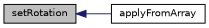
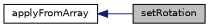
edge "applyFromArray" -> "setRotation": reversed
